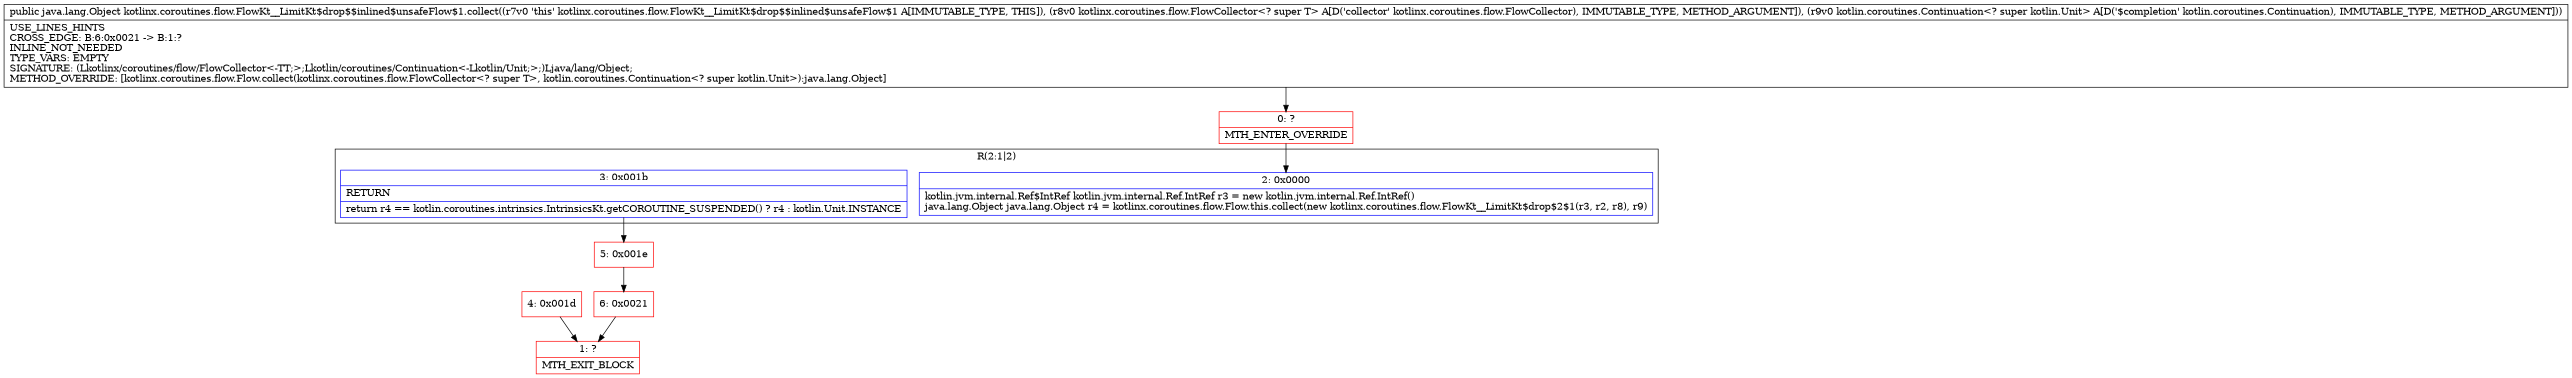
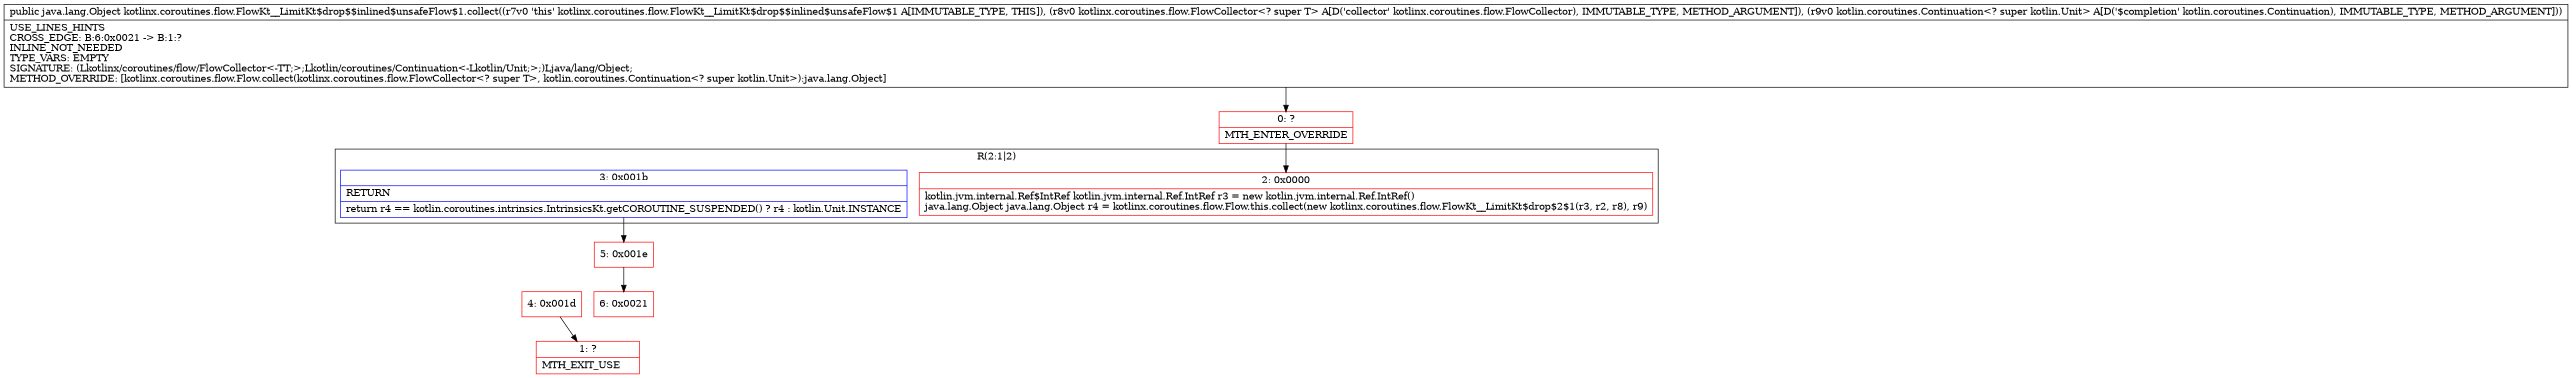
node "2: 0x0000": color blue -> red
edge "6: 0x0021" -> "1: ?": removed
node "1: ?": text "MTH_EXIT_BLOCK" -> "MTH_EXIT_USE"
